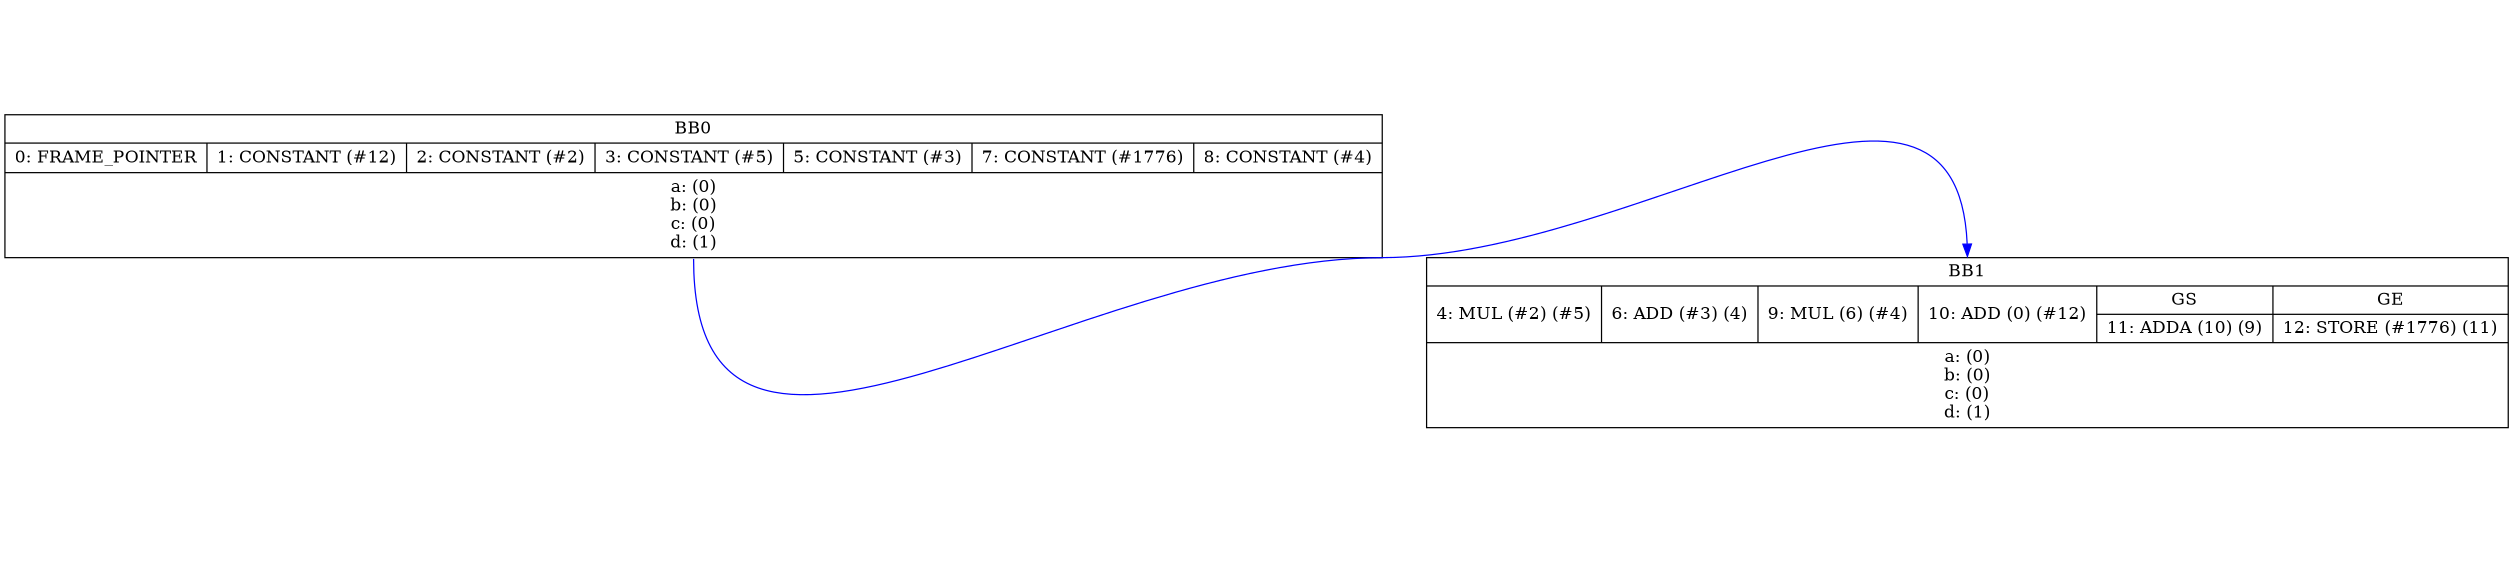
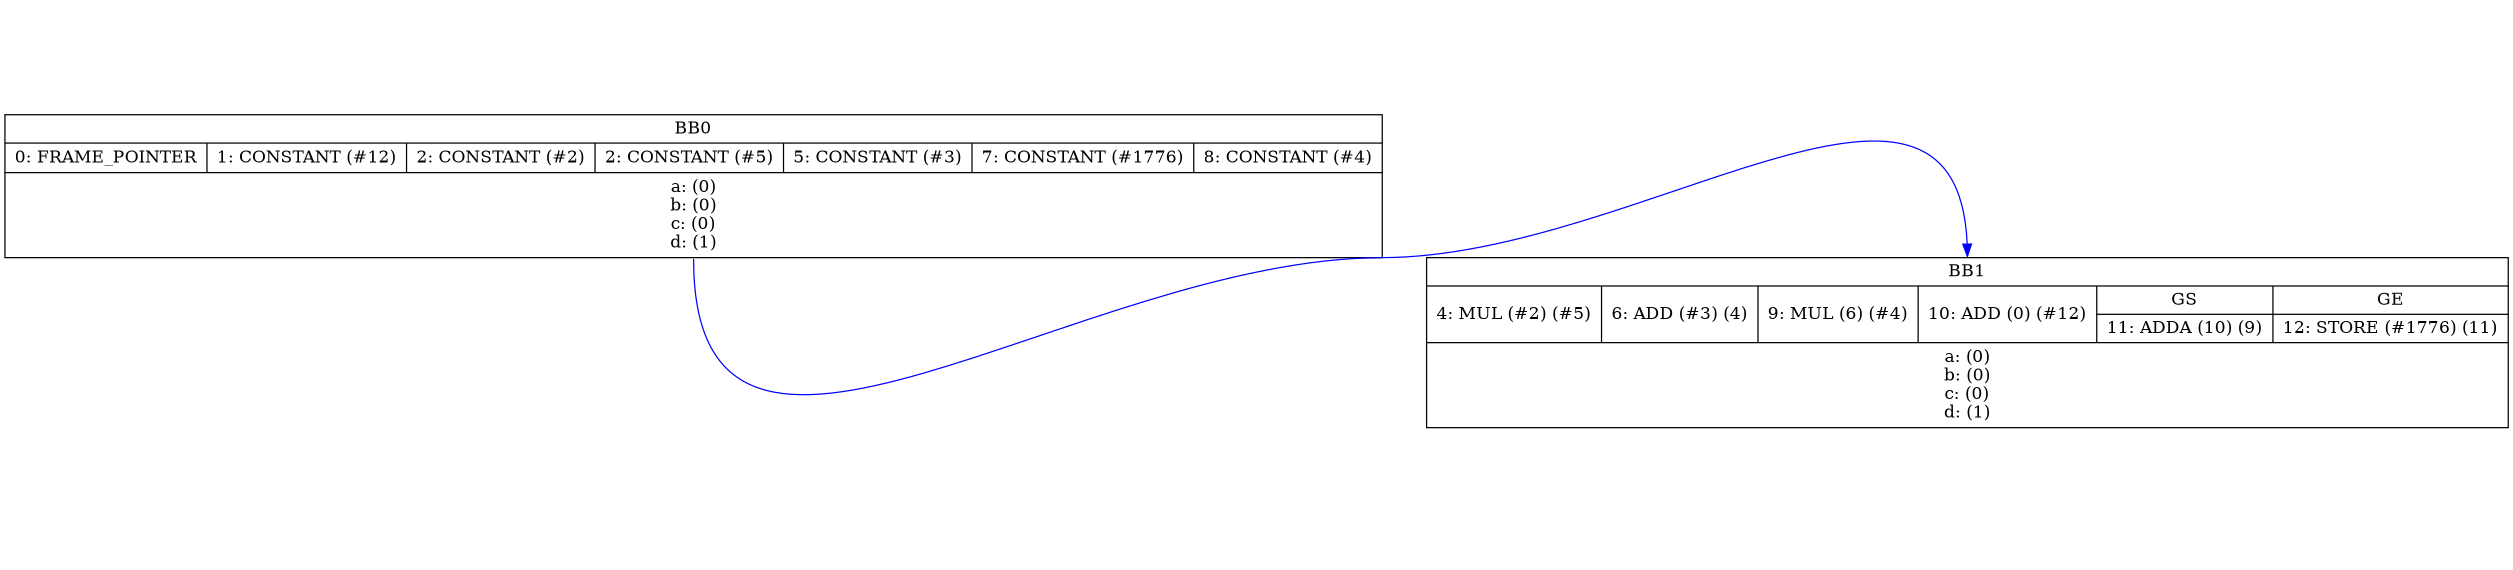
node "BB0": text "3: CONSTANT (#5)" -> "2: CONSTANT (#5)"
